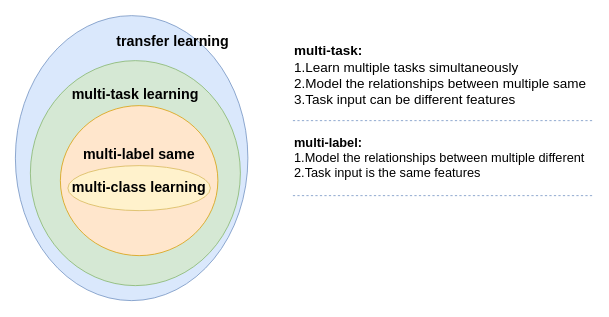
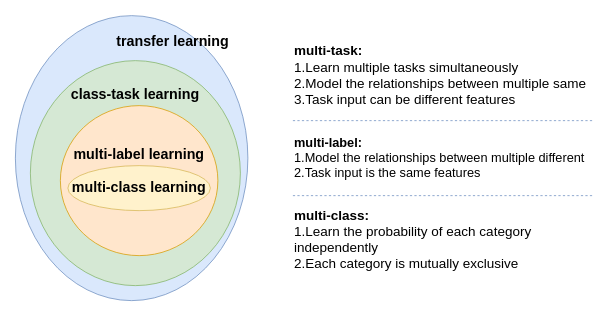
node "multi-task learning": label "multi-task learning" -> "class-task learning"
node "multi-label same": label "multi-label same" -> "multi-label learning"
node "multi-class: 1.Learn the probability of each category independently 2.Each category is mutually exclusive": added
